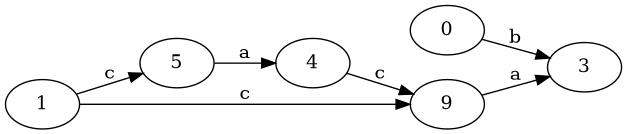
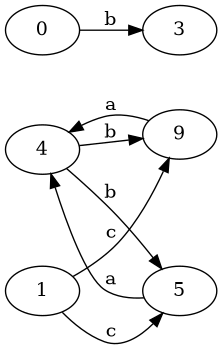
edge "4" -> "9": label "c" -> "b"
edge "9" -> "3": now "9" -> "4"
edge "4" -> "5": added, label "b"
